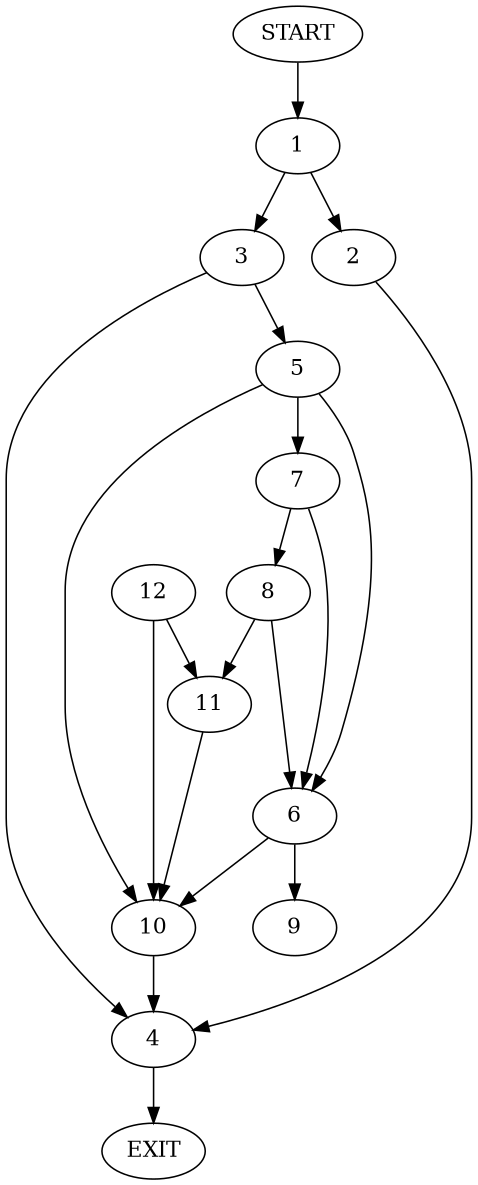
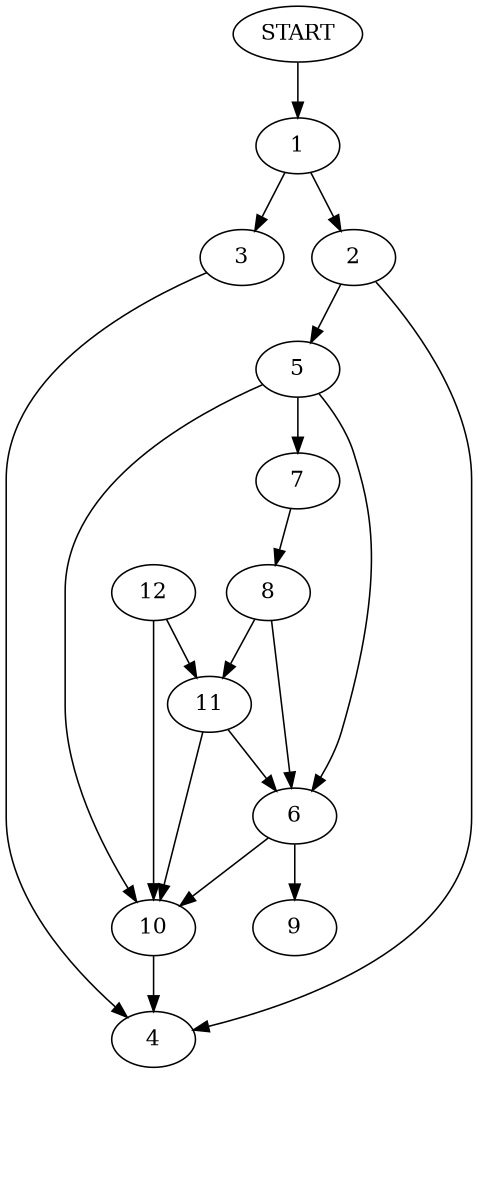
edge "3" -> "5": now "2" -> "5"
edge "7" -> "6": now "11" -> "6"
node "EXIT": removed
